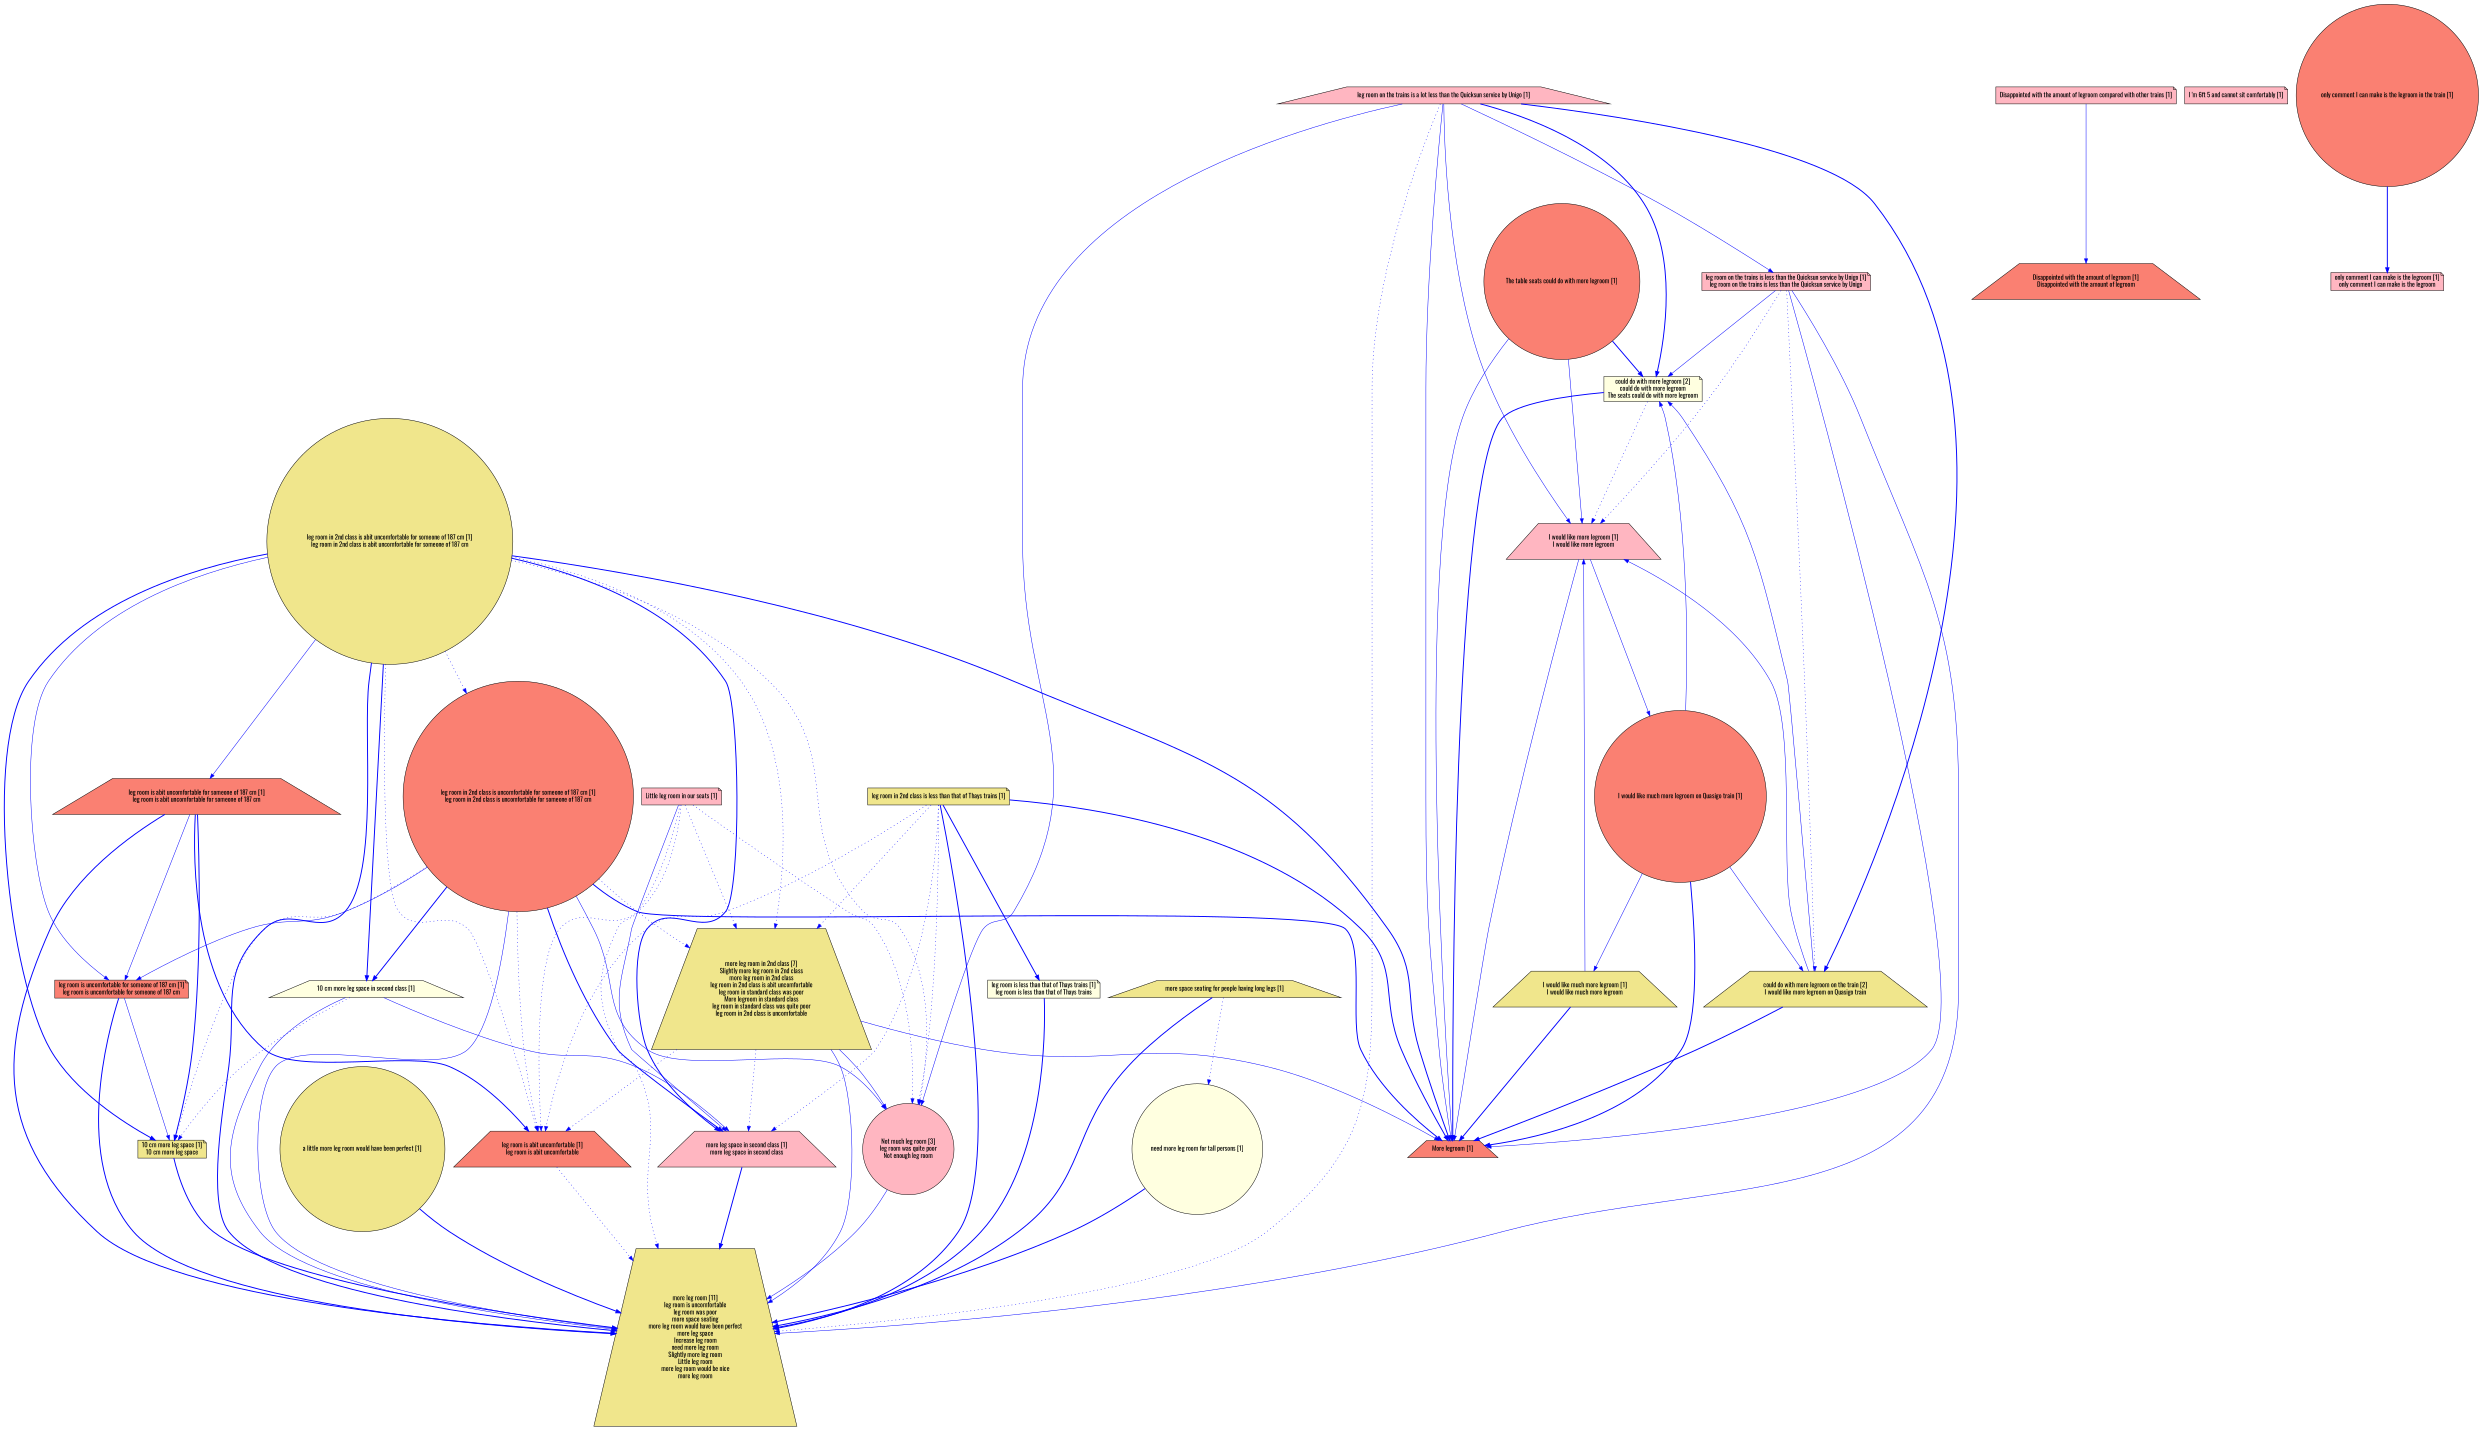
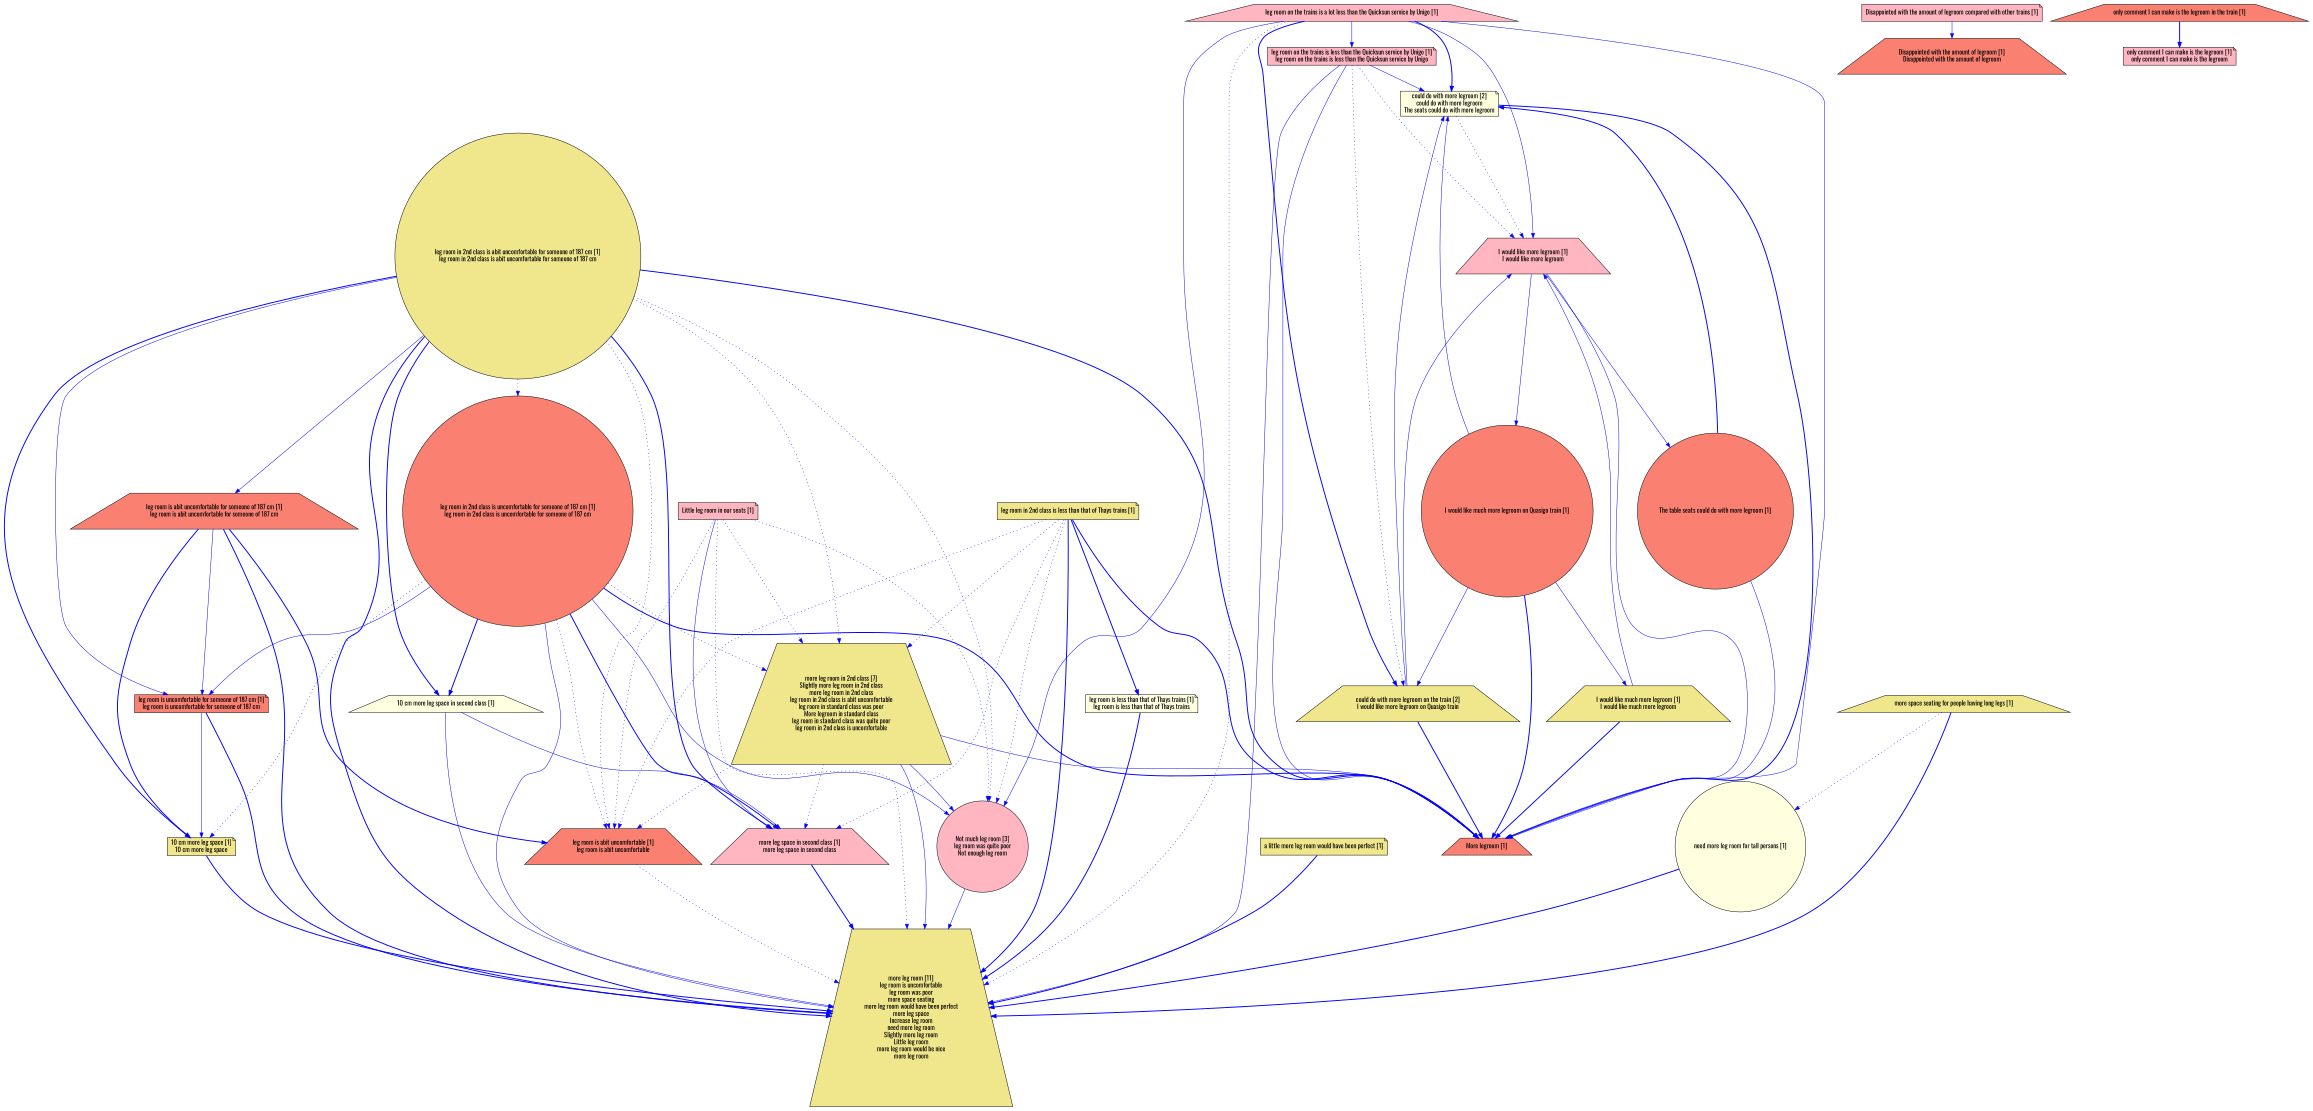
node "I 'm 6ft 5 and cannot sit comfortably [1]": removed
node "only comment I can make is the legroom in the train [1]": shape circle -> trapezium
edge "The table seats could do with more legroom [1]" -> "I would like more legroom [1] I would like more legroom": reversed
edge "10 cm more leg space in second class [1]" -> "10 cm more leg space [1] 10 cm more leg space": removed
node "a little more leg room would have been perfect [1]": shape circle -> note
